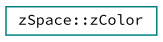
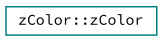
node "zSpace::zColor": label "zSpace::zColor" -> "zColor::zColor"
